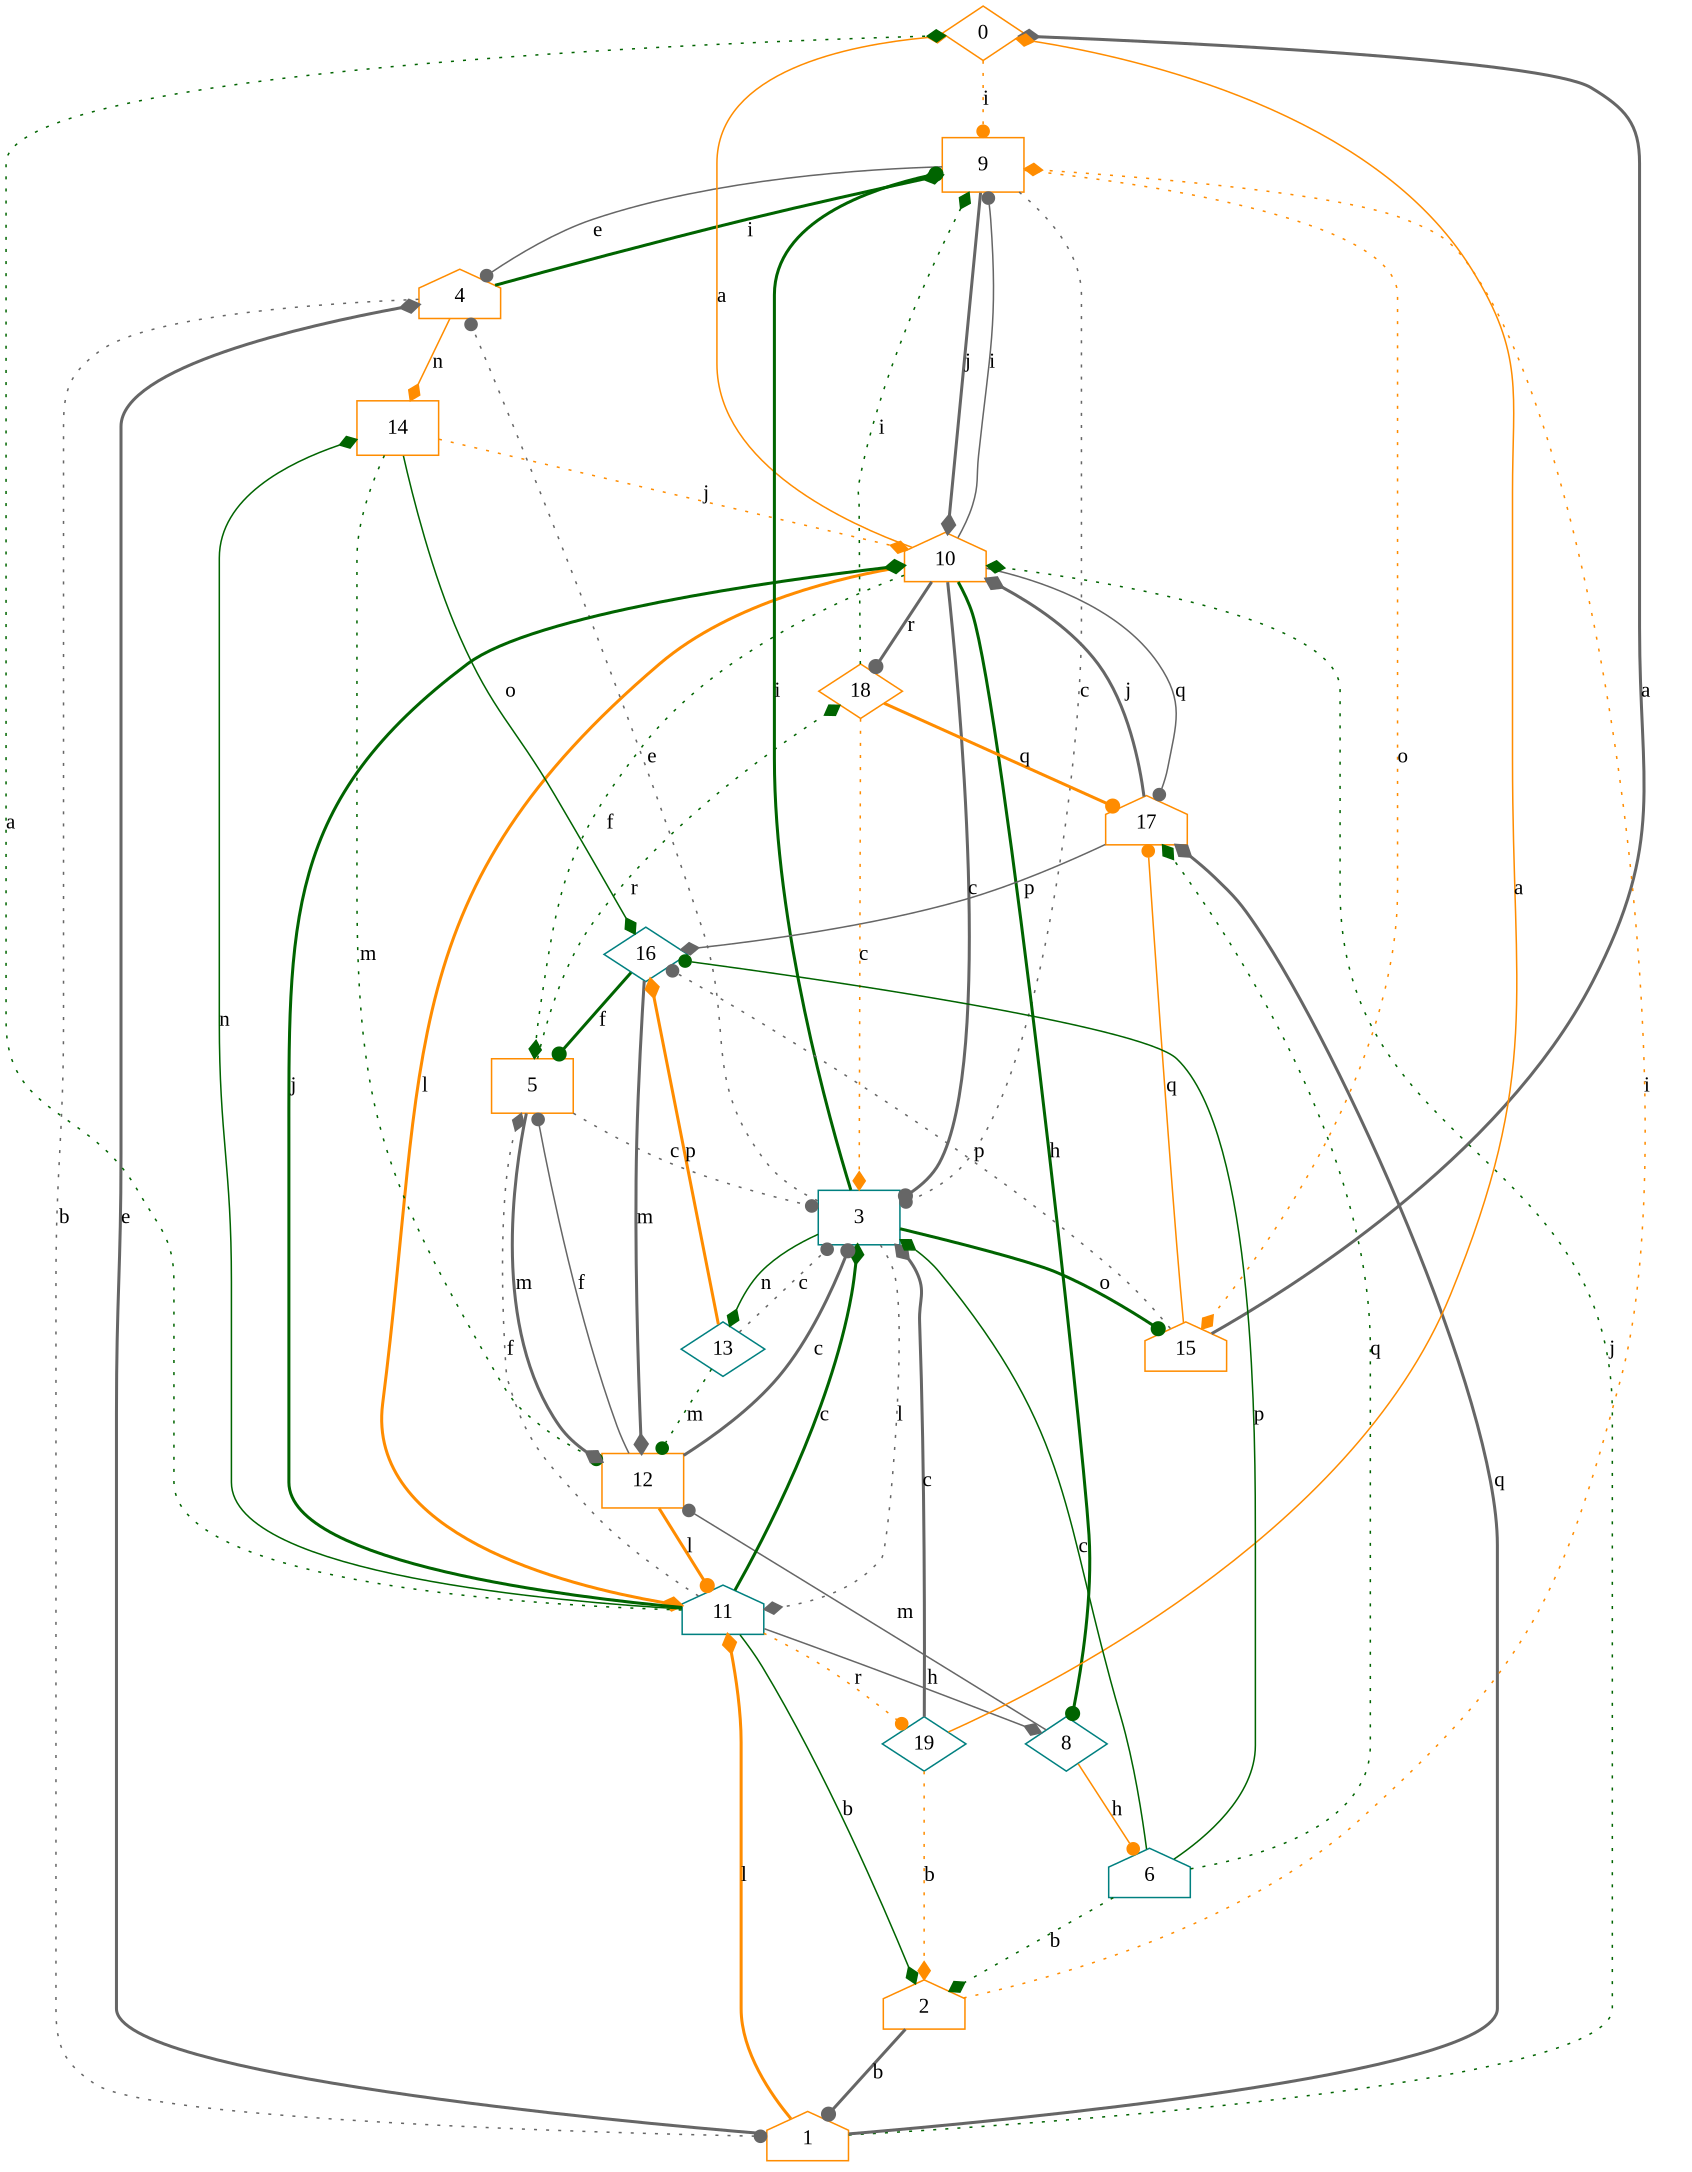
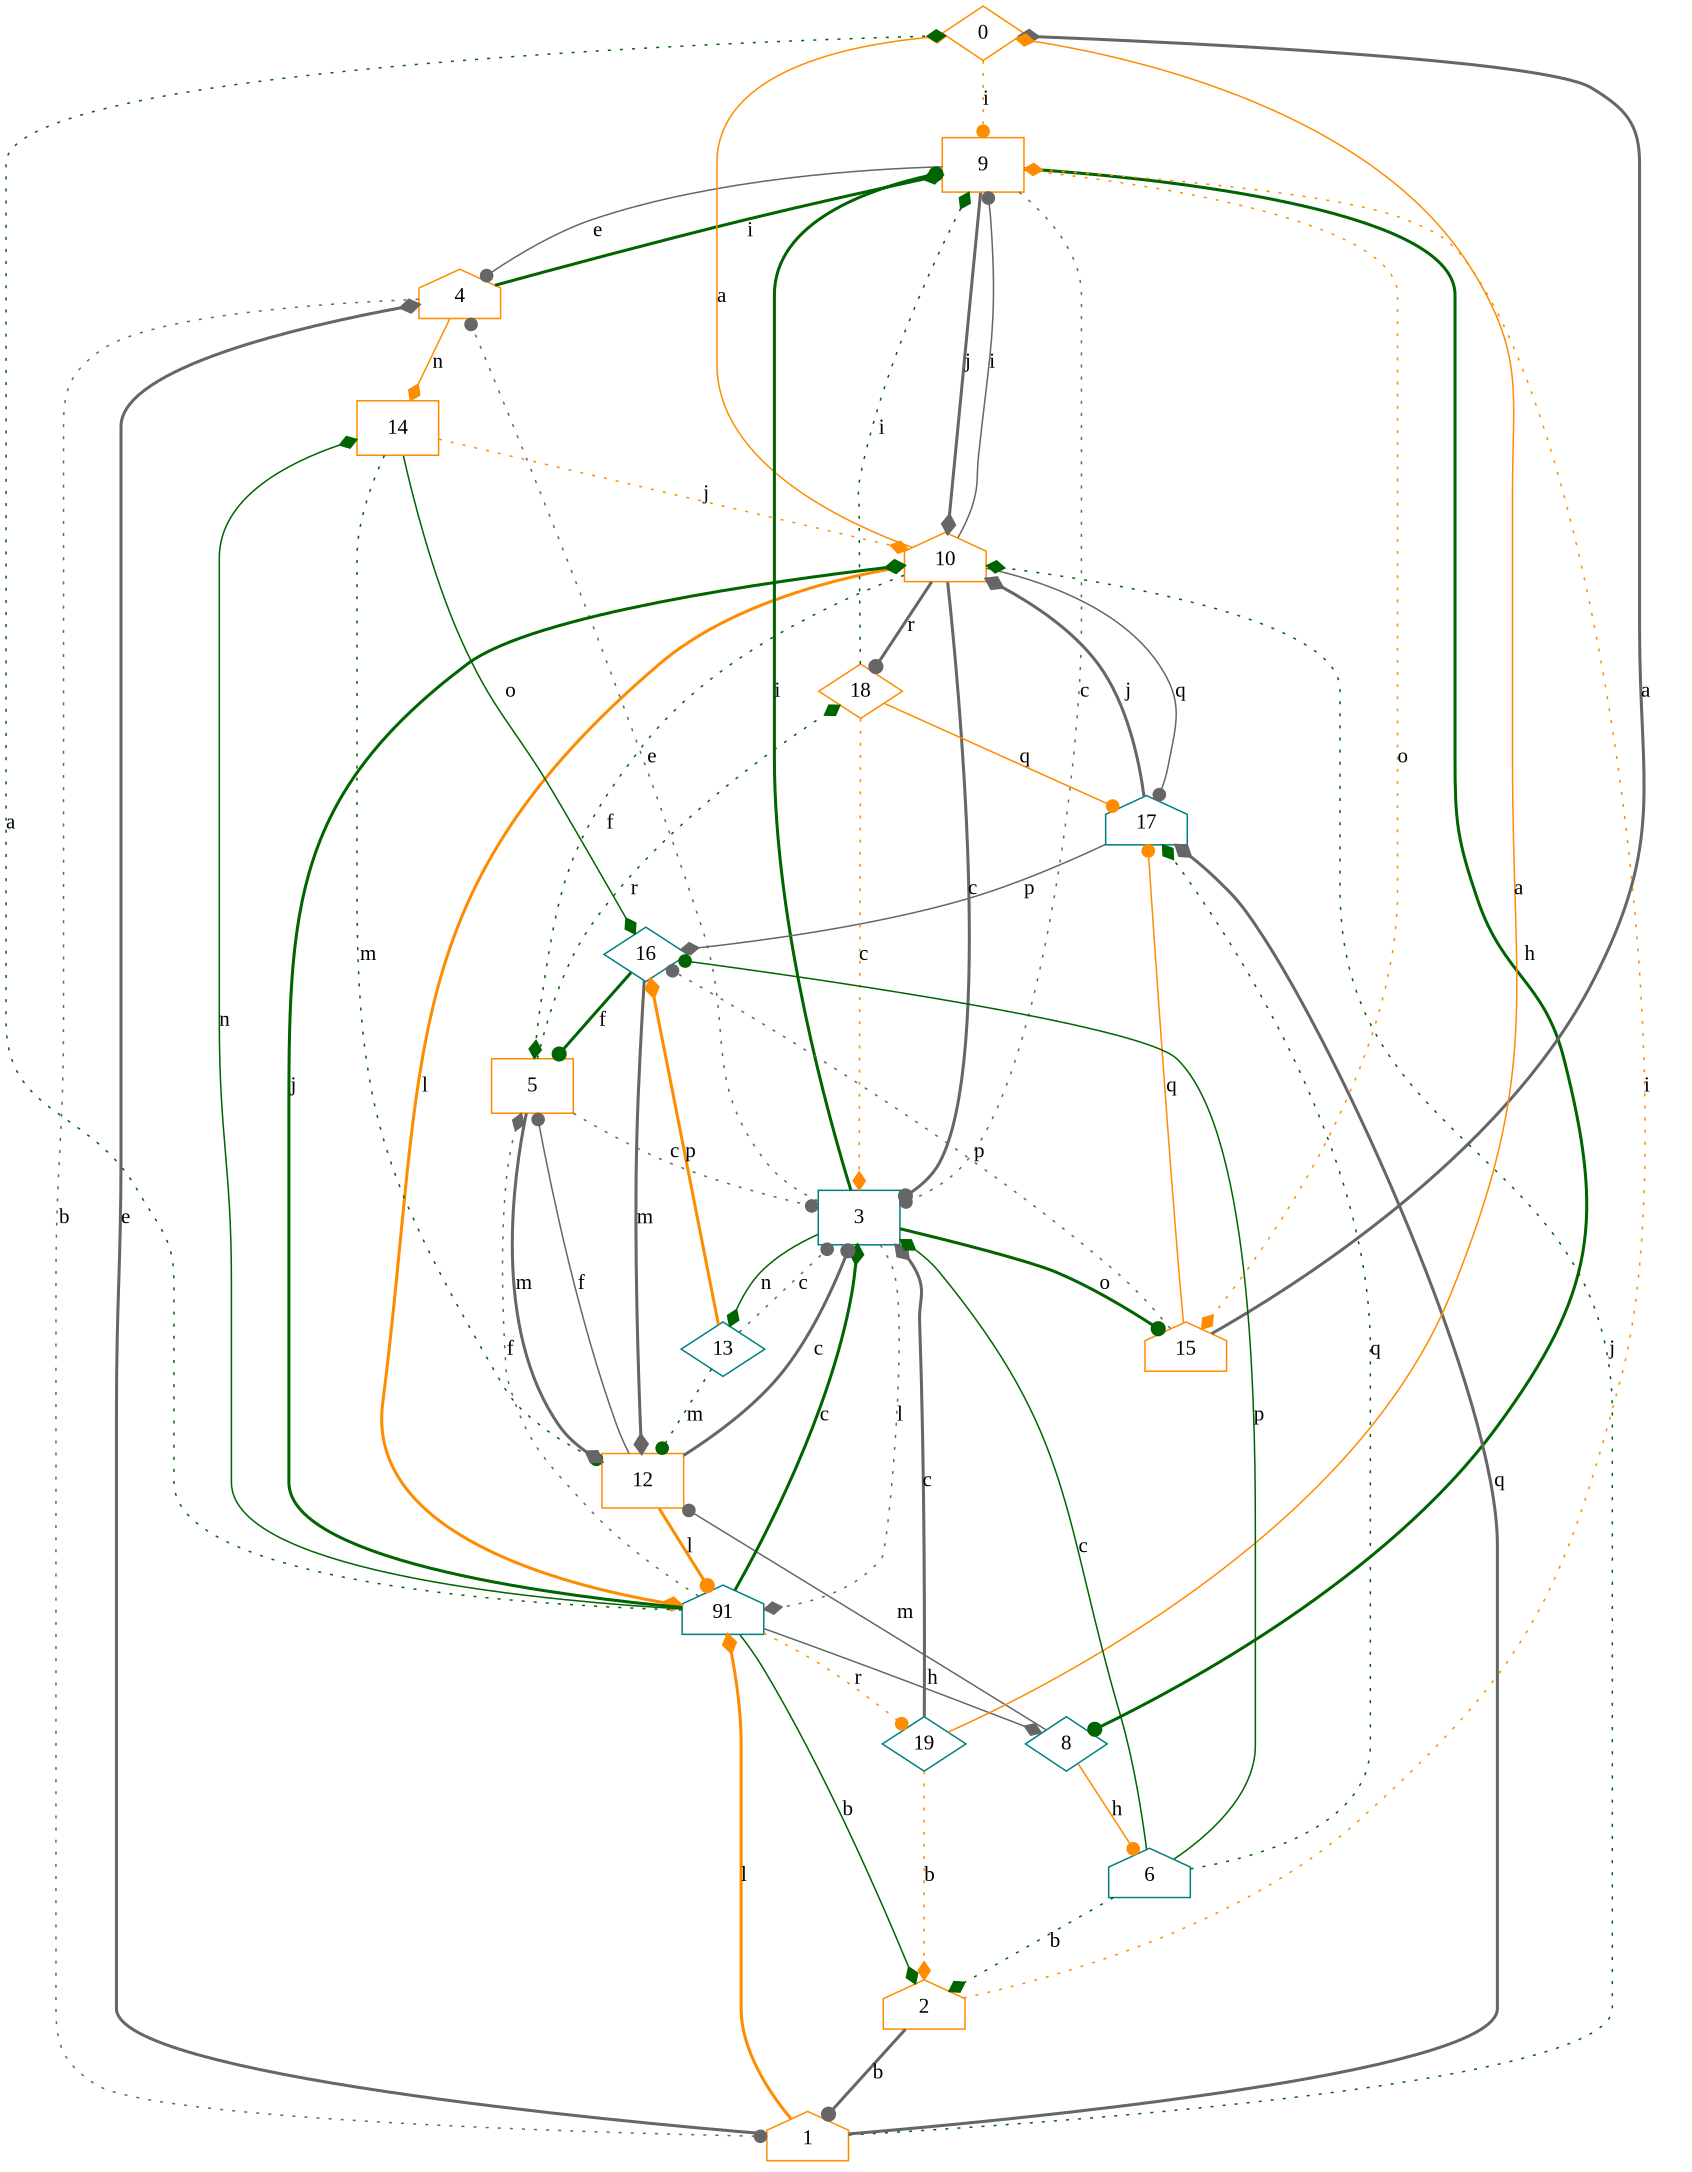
edge "18" -> "17": style bold -> solid
node "17": color darkorange -> teal
edge "10" -> "8": now "9" -> "8"
node "11": label "11" -> "91"
